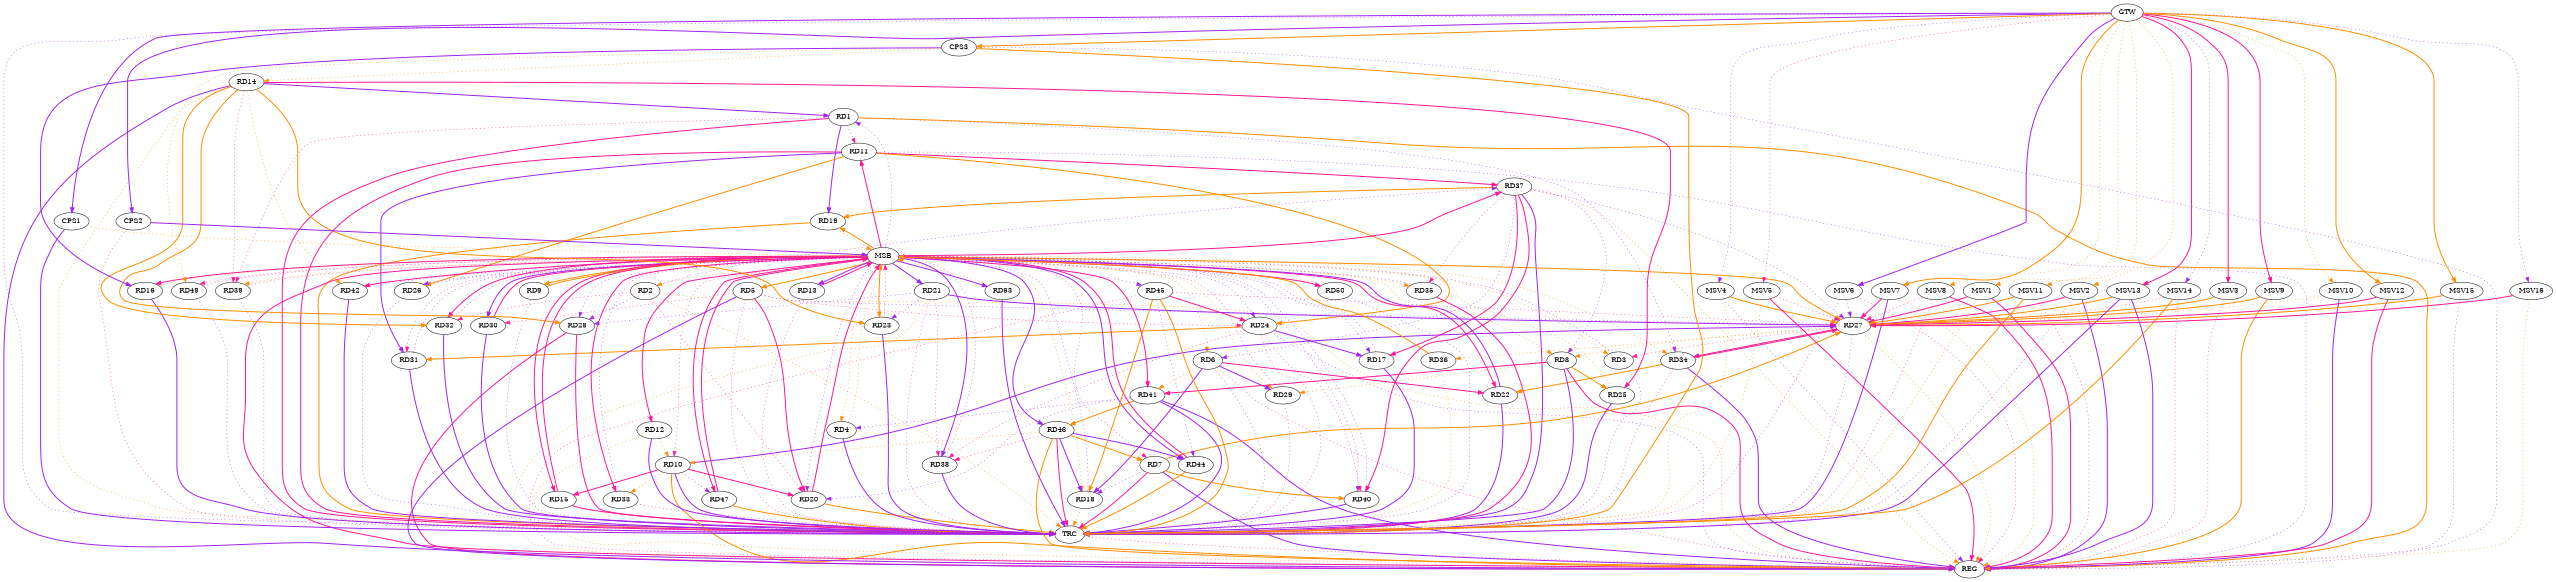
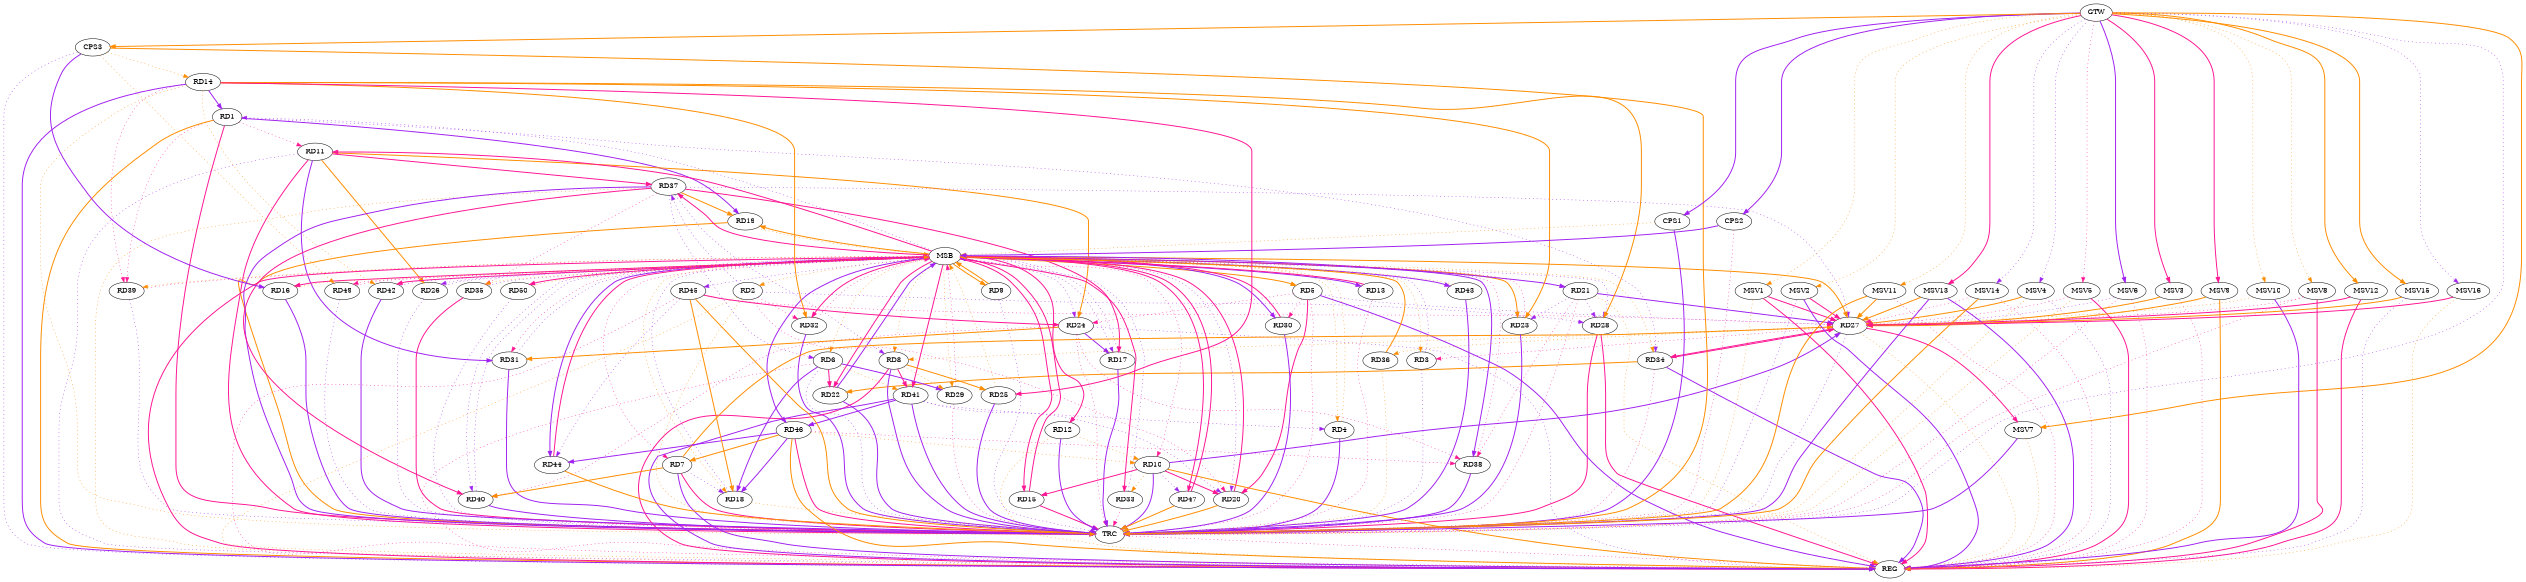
node "RD63": label "RD63" -> "RD43"
edge "MSV7" -> "RD27": reversed
edge "RD41" -> "RD46": color darkorange -> purple
